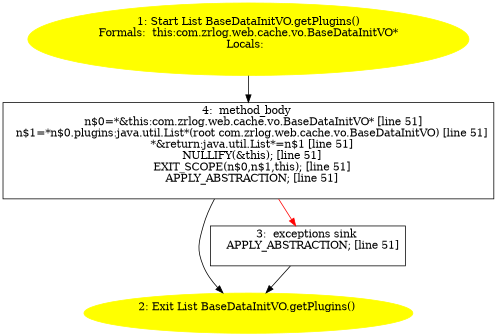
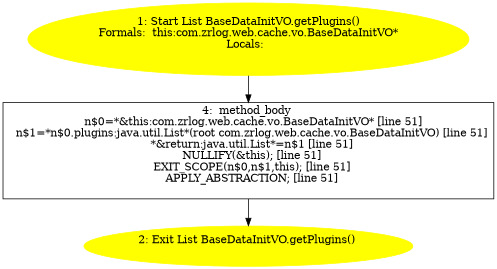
node "3:  exceptions sink APPLY_ABSTRACTION; [line 51]": removed
